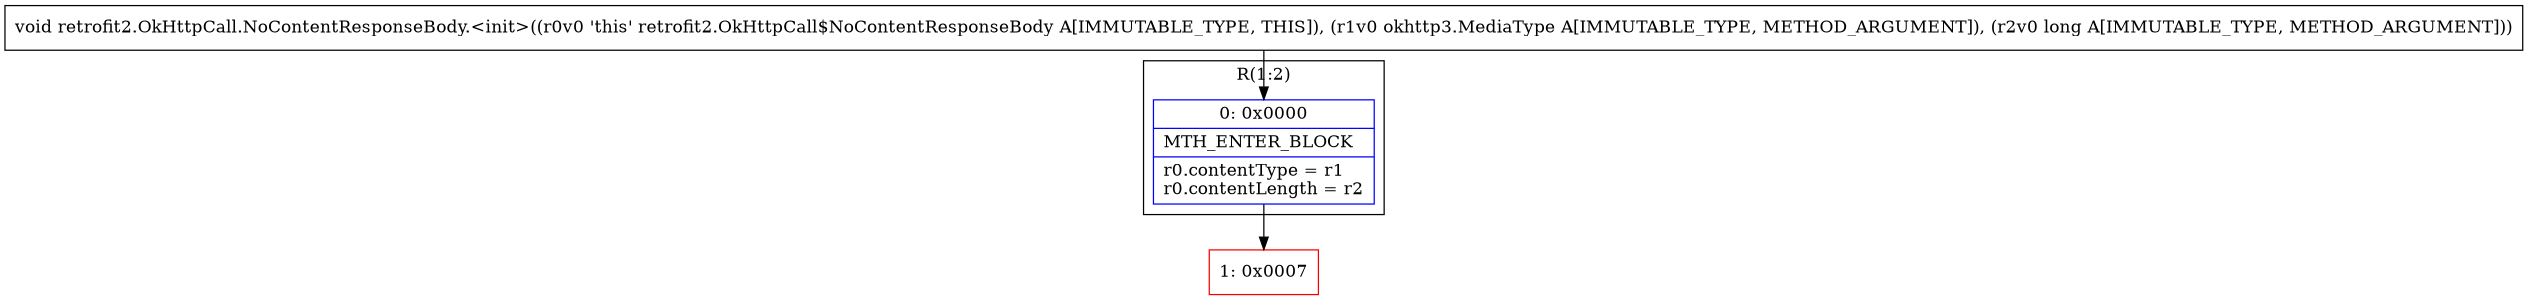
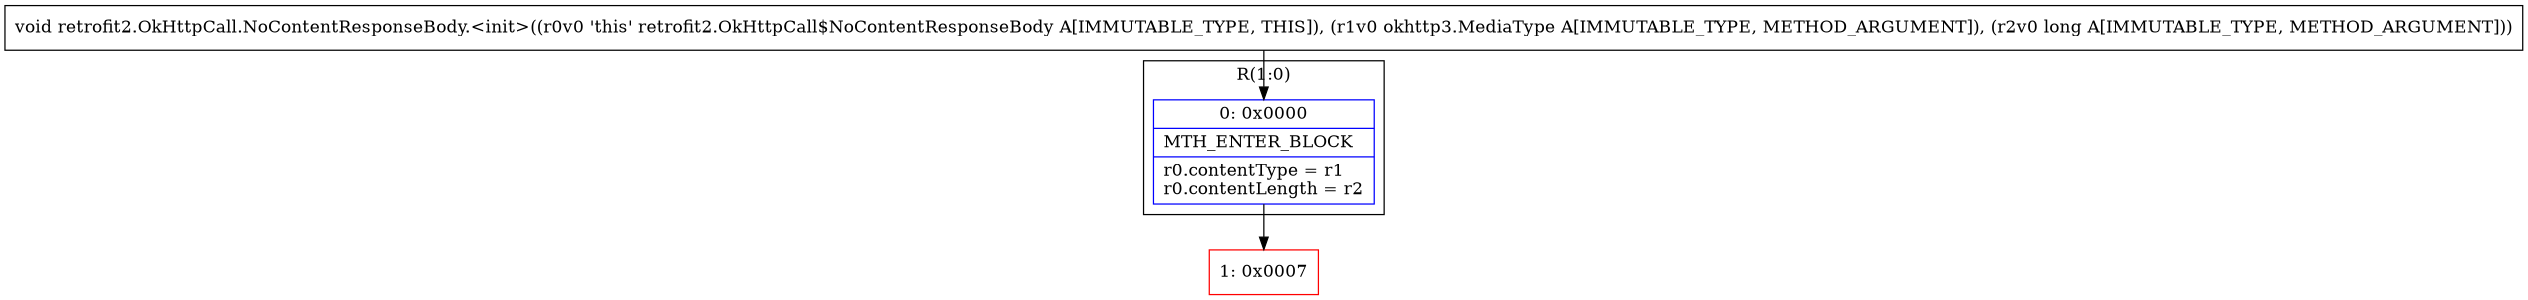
cluster "R(1:2)": label "R(1:2)" -> "R(1:0)"
